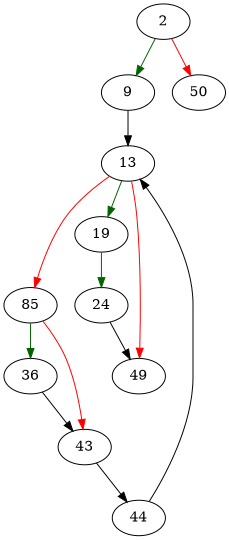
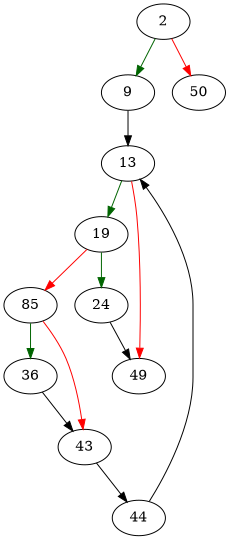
edge "13" -> "85": now "19" -> "85"
